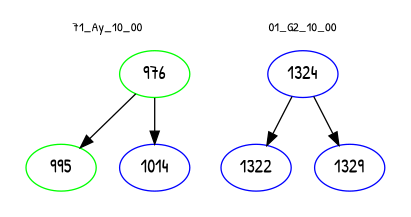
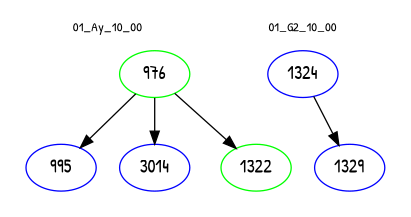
cluster "71_Ay_10_00": label "71_Ay_10_00" -> "01_Ay_10_00"
edge "1324" -> "1322": now "976" -> "1322"
node "995": color green -> blue
node "1014": label "1014" -> "3014"
node "1322": color blue -> green
